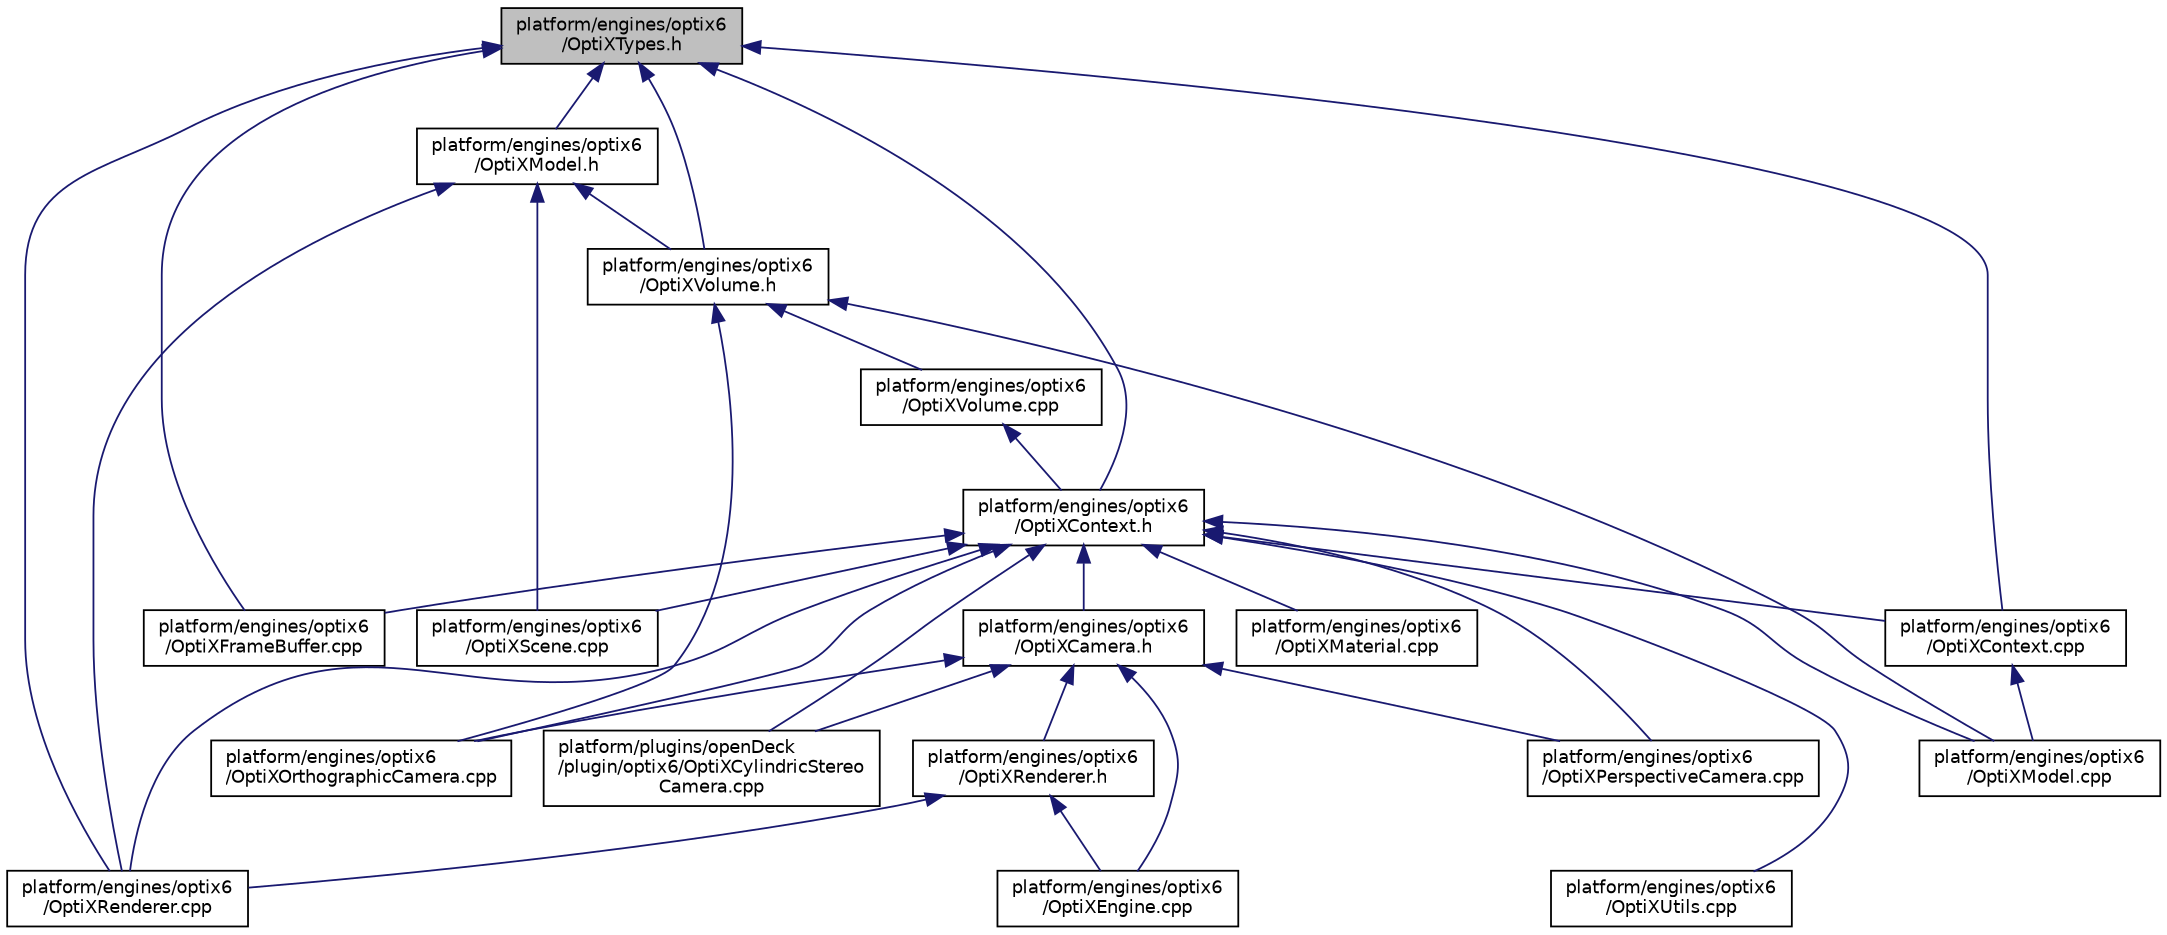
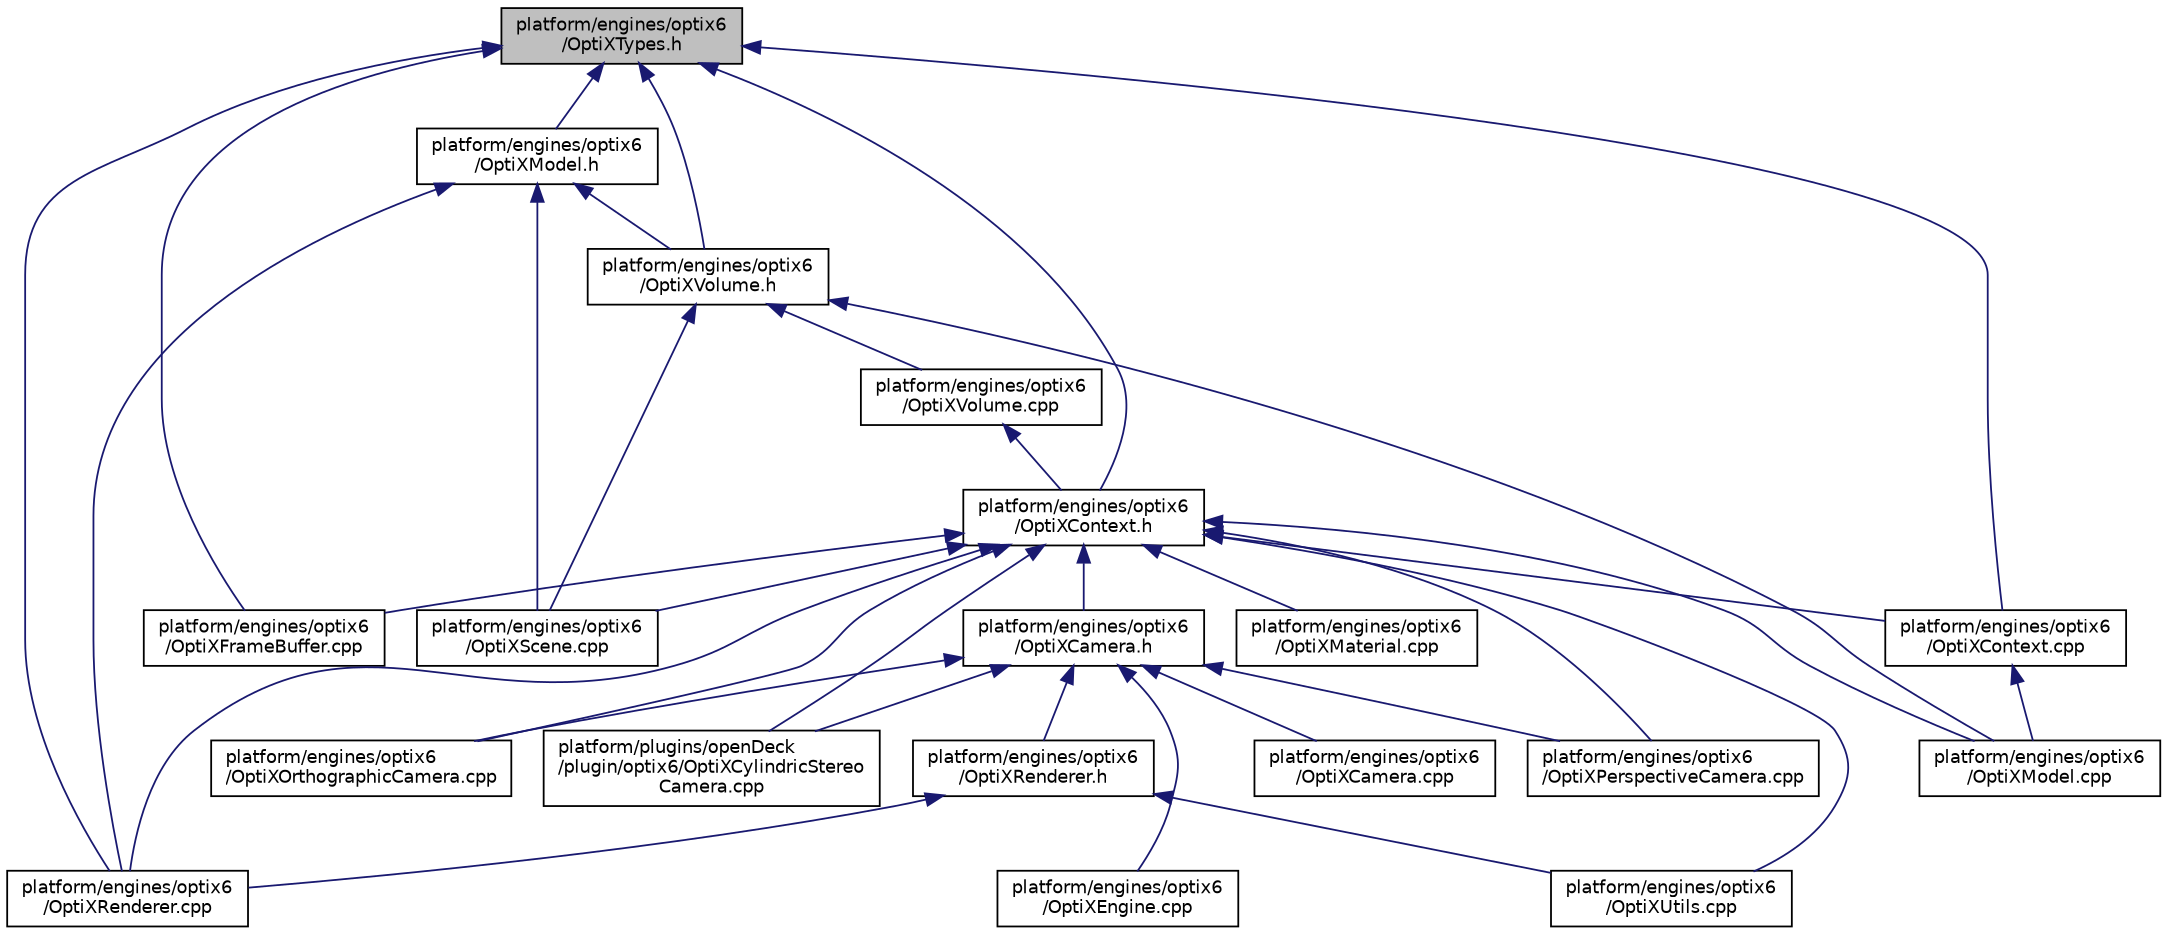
edge "platform/engines/optix6 /OptiXOrthographicCamera.cpp" -> "platform/engines/optix6 /OptiXVolume.h": now "platform/engines/optix6 /OptiXScene.cpp" -> "platform/engines/optix6 /OptiXVolume.h"
node "platform/engines/optix6 /OptiXCamera.cpp": added
edge "platform/engines/optix6 /OptiXEngine.cpp" -> "platform/engines/optix6 /OptiXRenderer.h": now "platform/engines/optix6 /OptiXUtils.cpp" -> "platform/engines/optix6 /OptiXRenderer.h"
